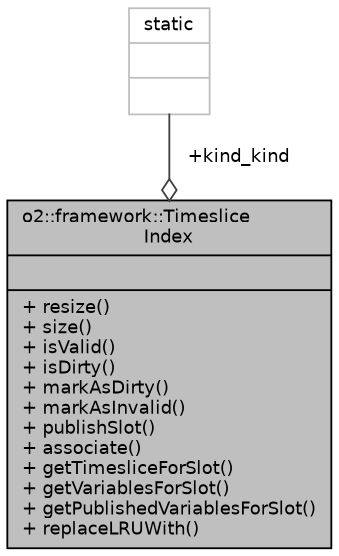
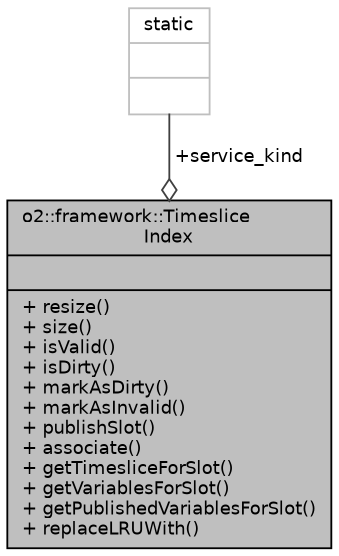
edge "static" -> "o2::framework::Timeslice": label " +kind_kind" -> " +service_kind"
